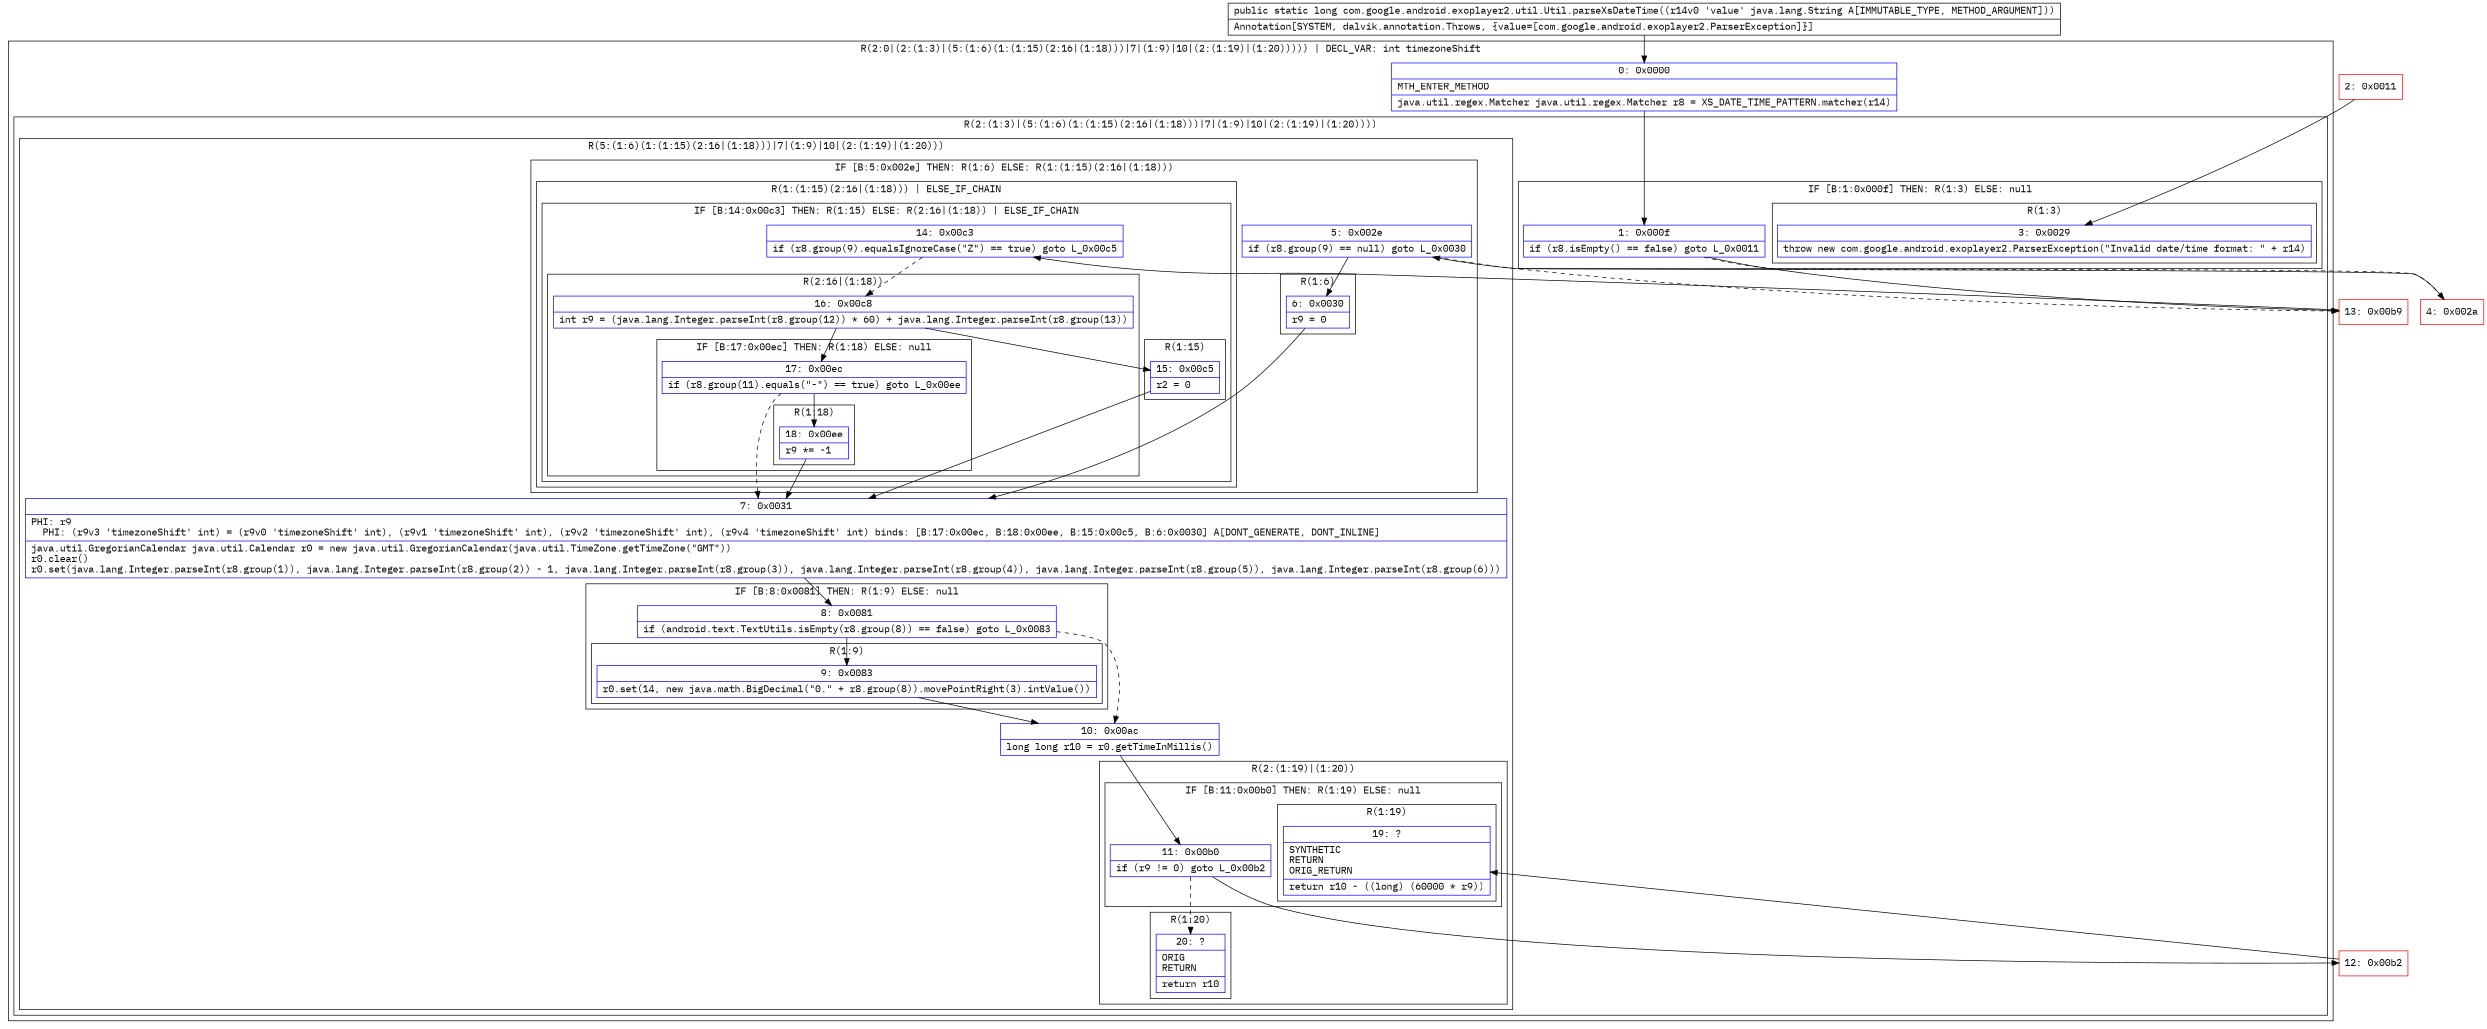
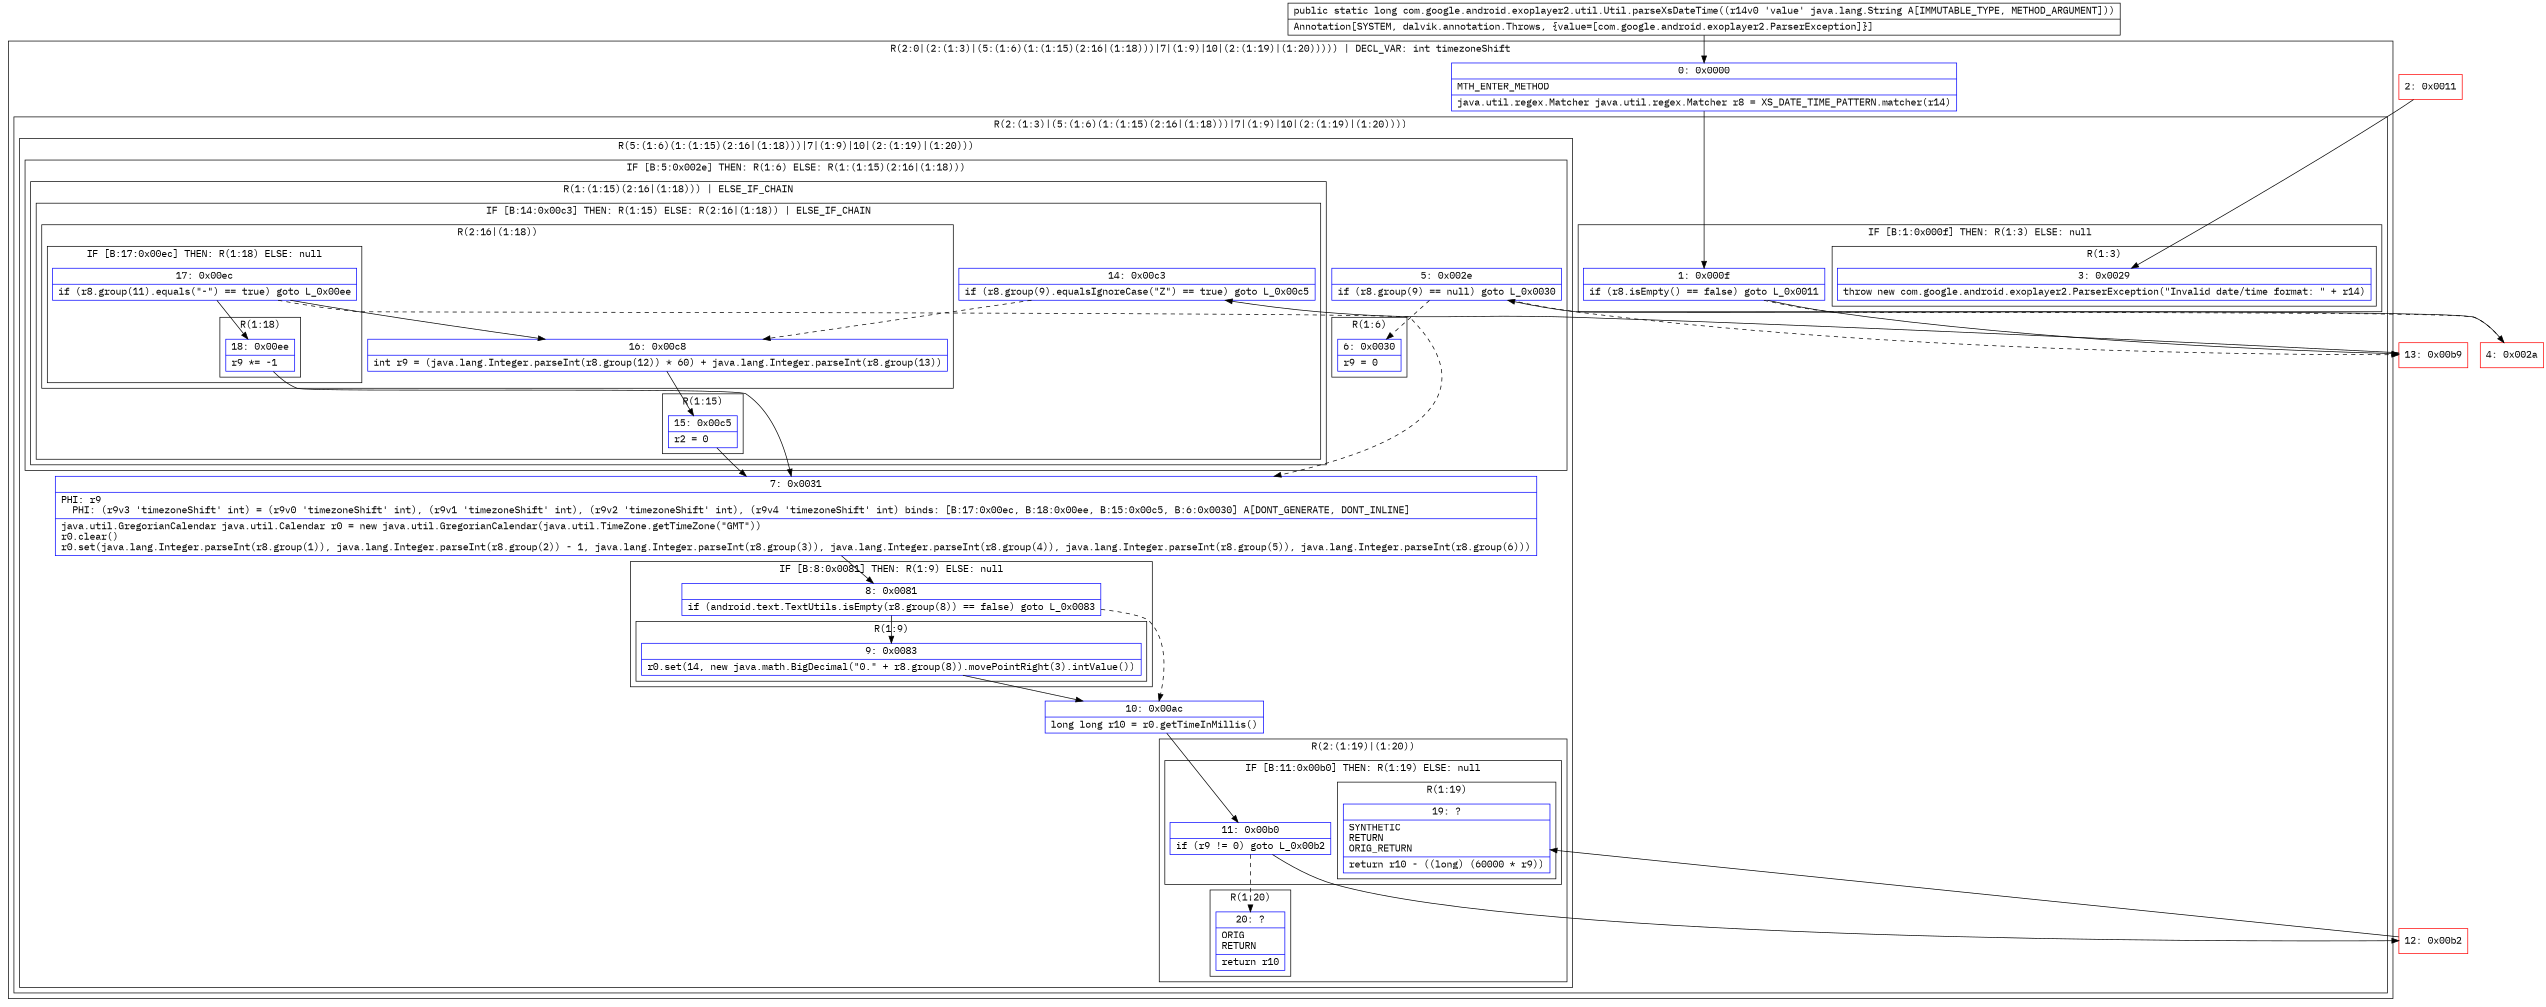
edge "5: 0x002e" -> "6: 0x0030": style solid -> dashed
edge "16: 0x00c8" -> "17: 0x00ec": reversed
edge "6: 0x0030" -> "7: 0x0031": removed
